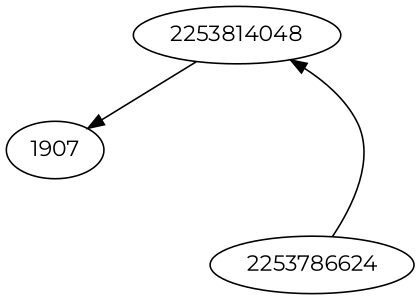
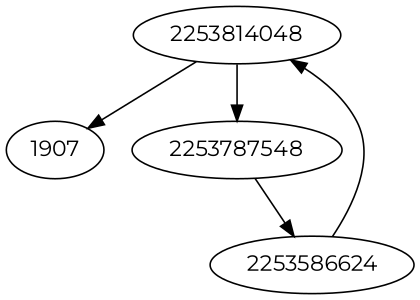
node "2253787548": added
node "2253786624": label "2253786624" -> "2253586624"
